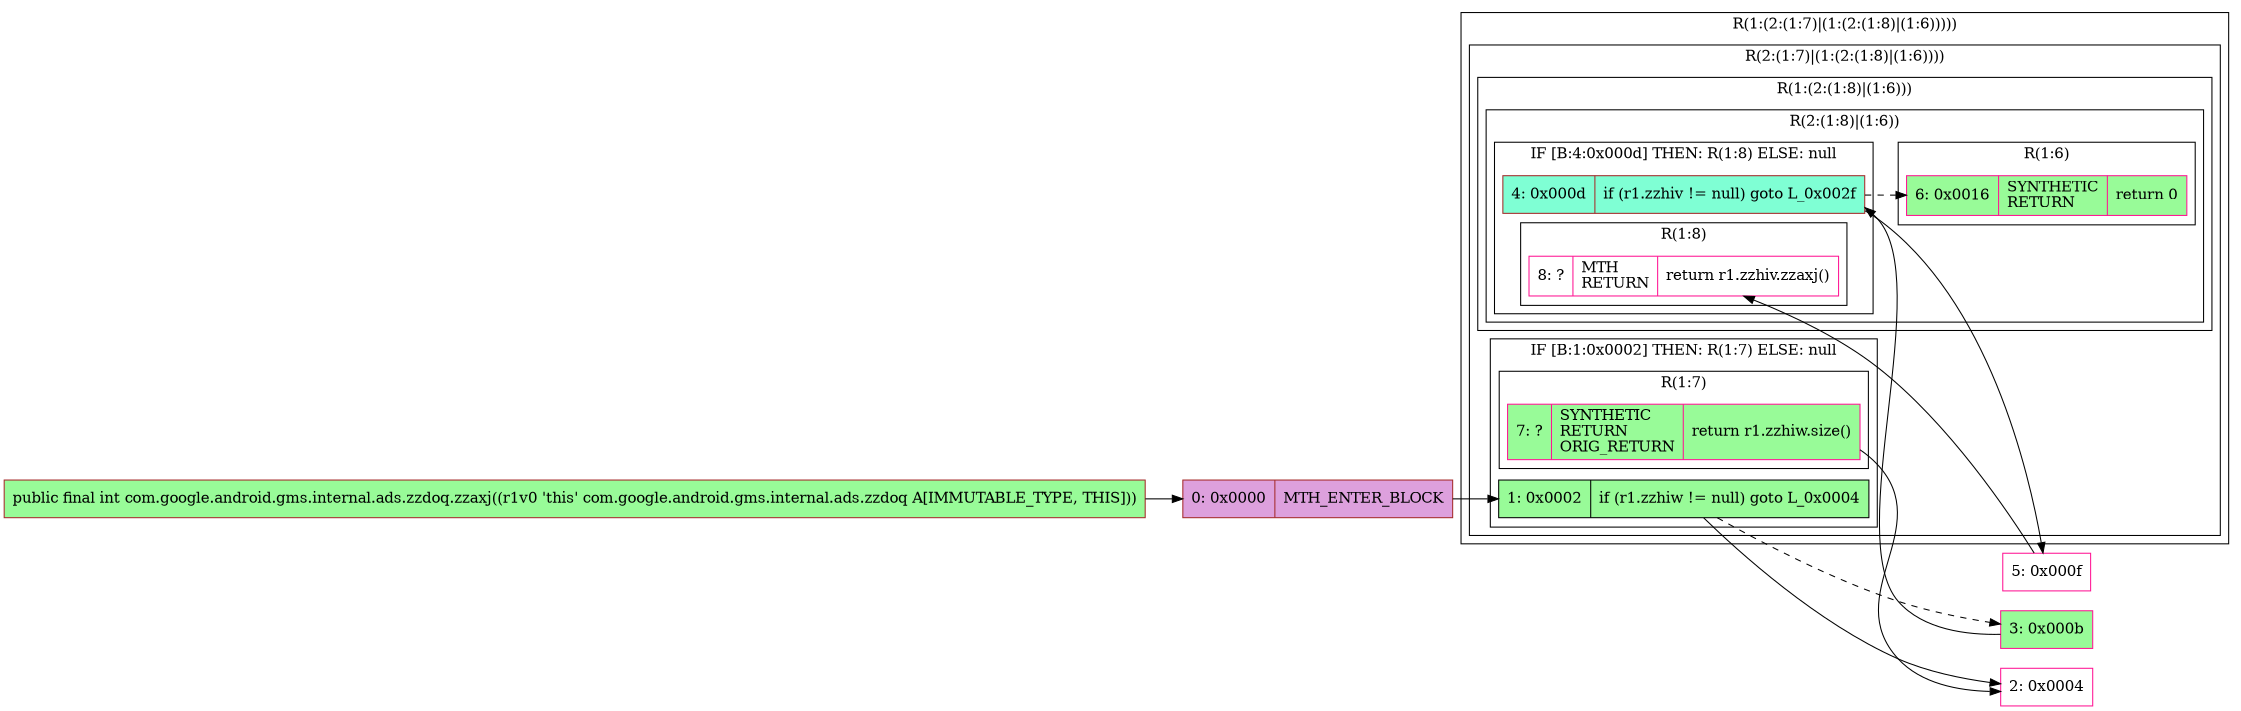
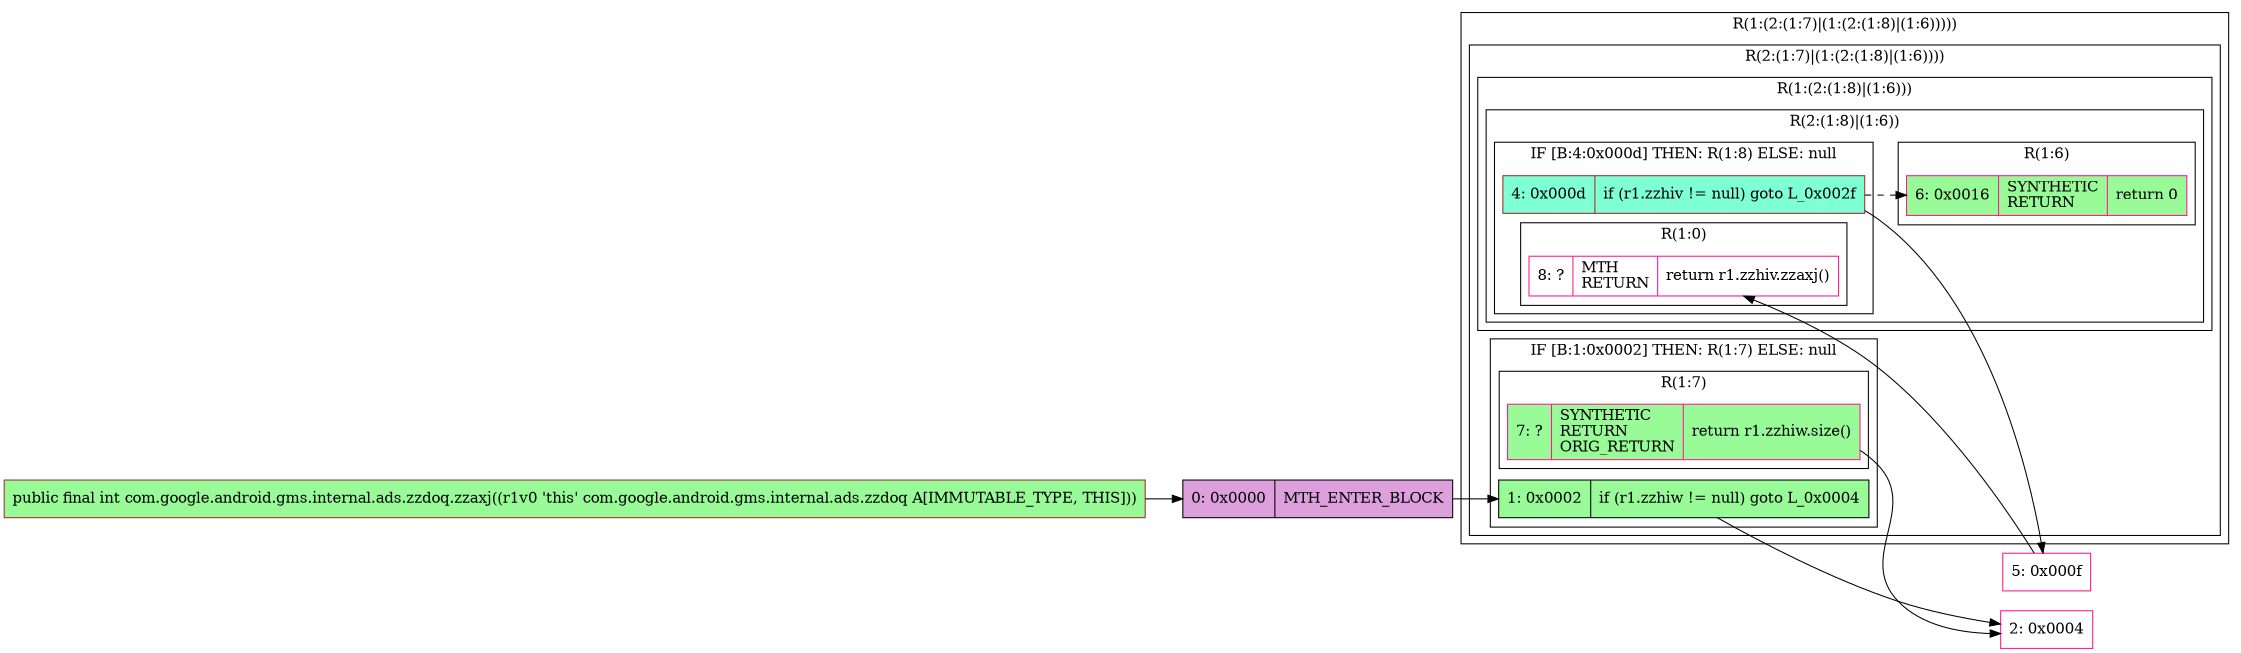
cluster "R(1:8)": label "R(1:8)" -> "R(1:0)"
node "0: 0x0000": color brown -> black
node "3: 0x000b": removed
